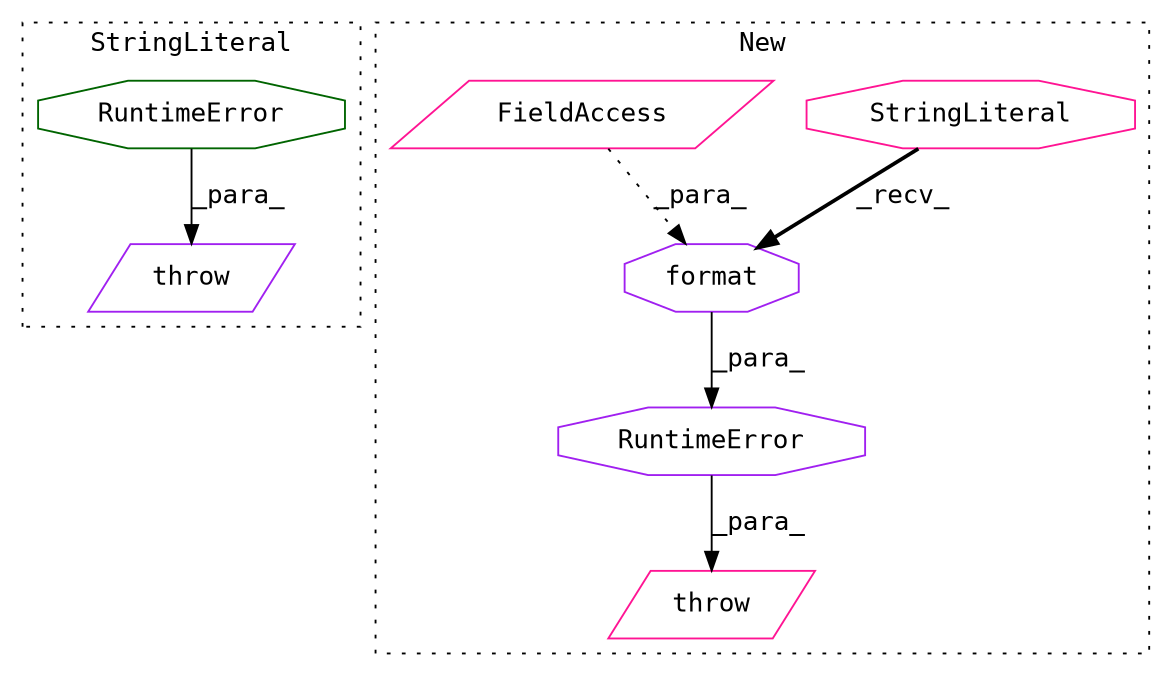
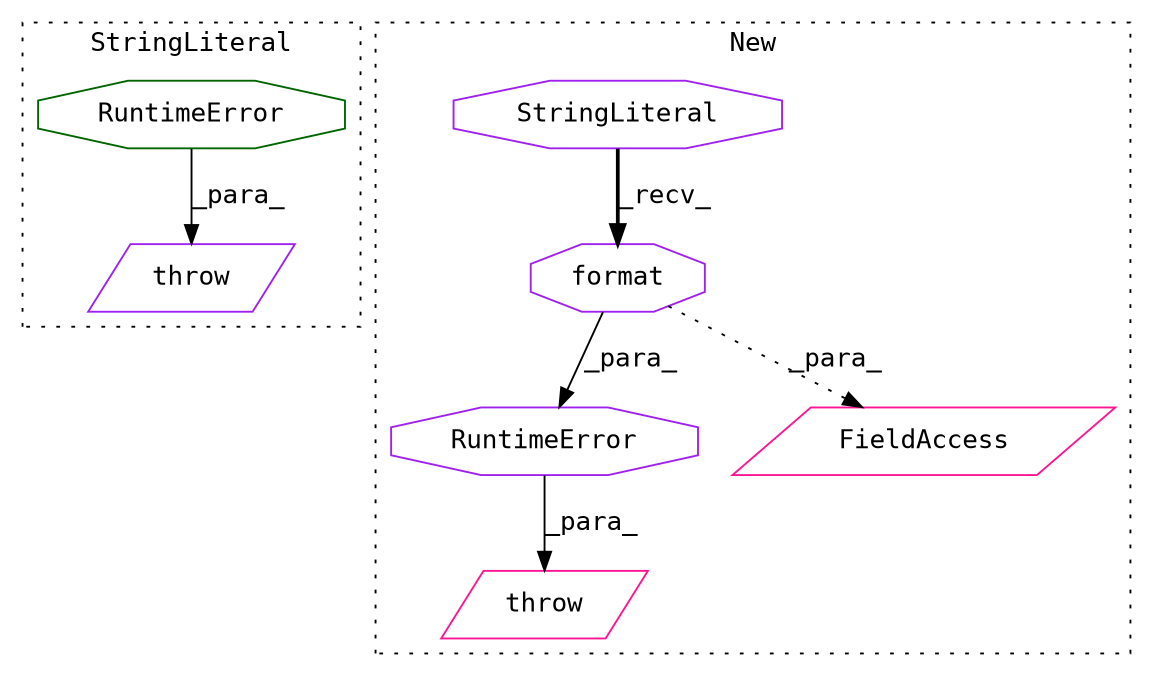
node "StringLiteral": color deeppink -> purple
edge "FieldAccess" -> "format": reversed
